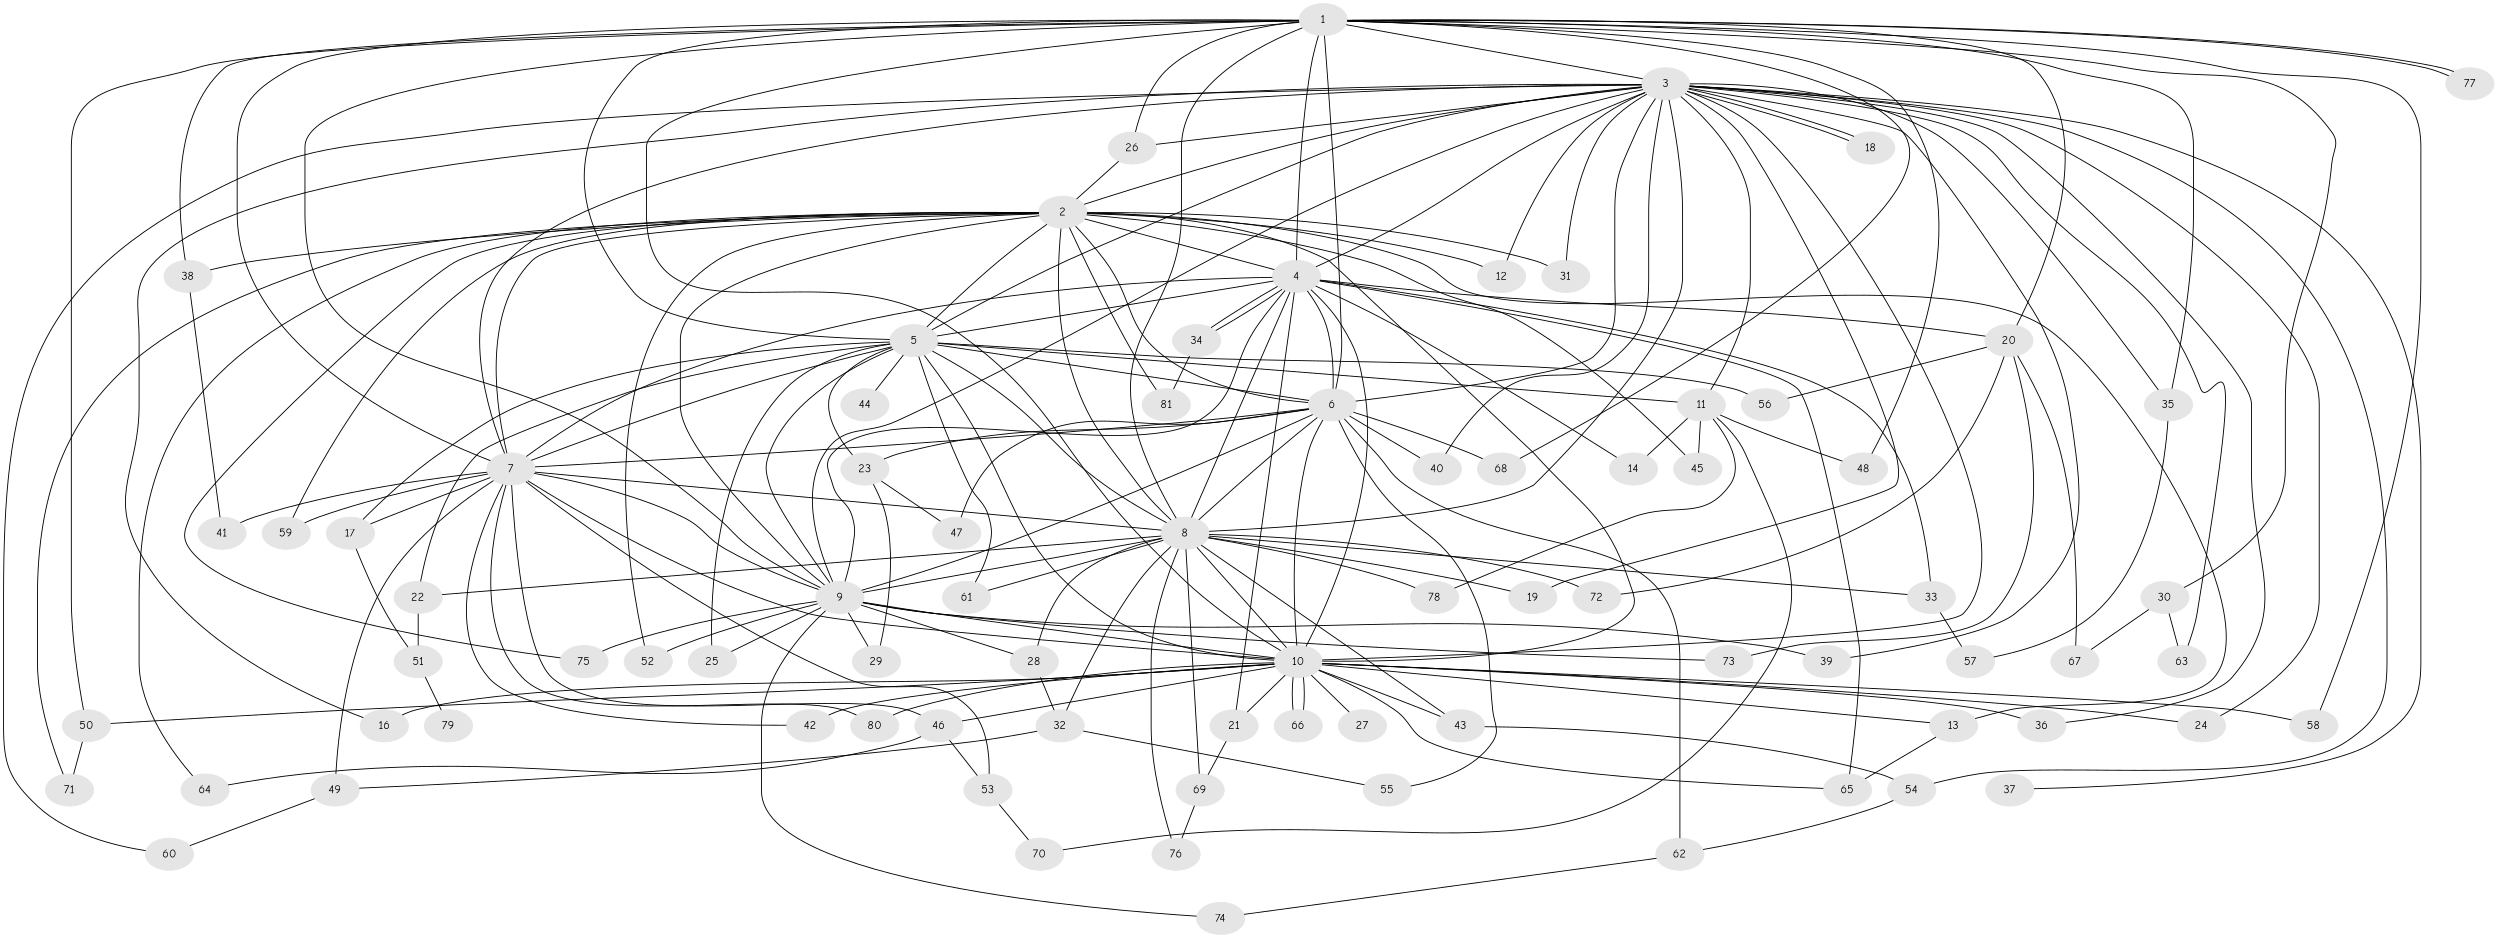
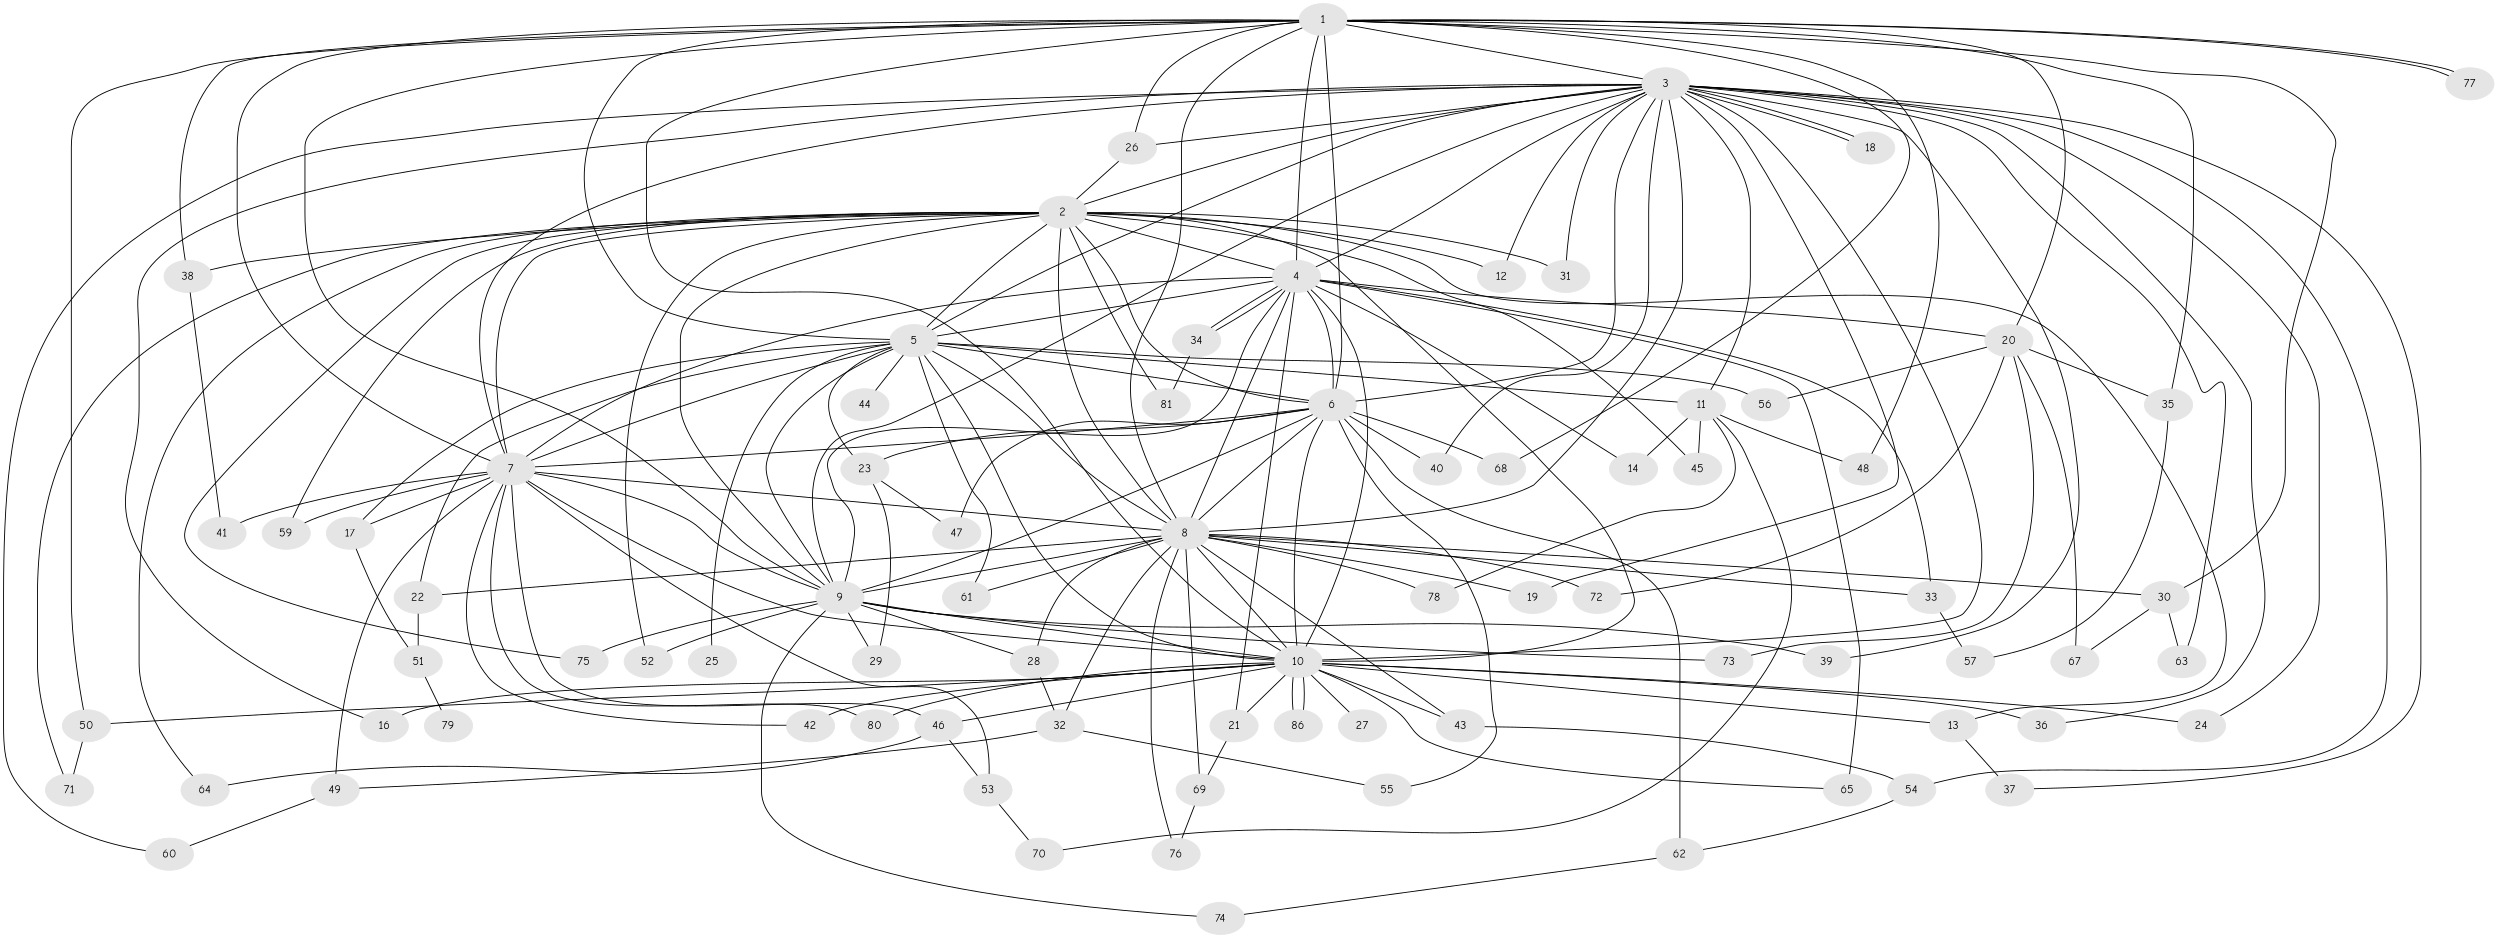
edge "3" -- "35": now "20" -- "35"
edge "8" -- "30": added
edge "9" -- "25": removed
node "66": label "66" -> "86"
node "58": removed
edge "13" -- "65": now "13" -- "37"
